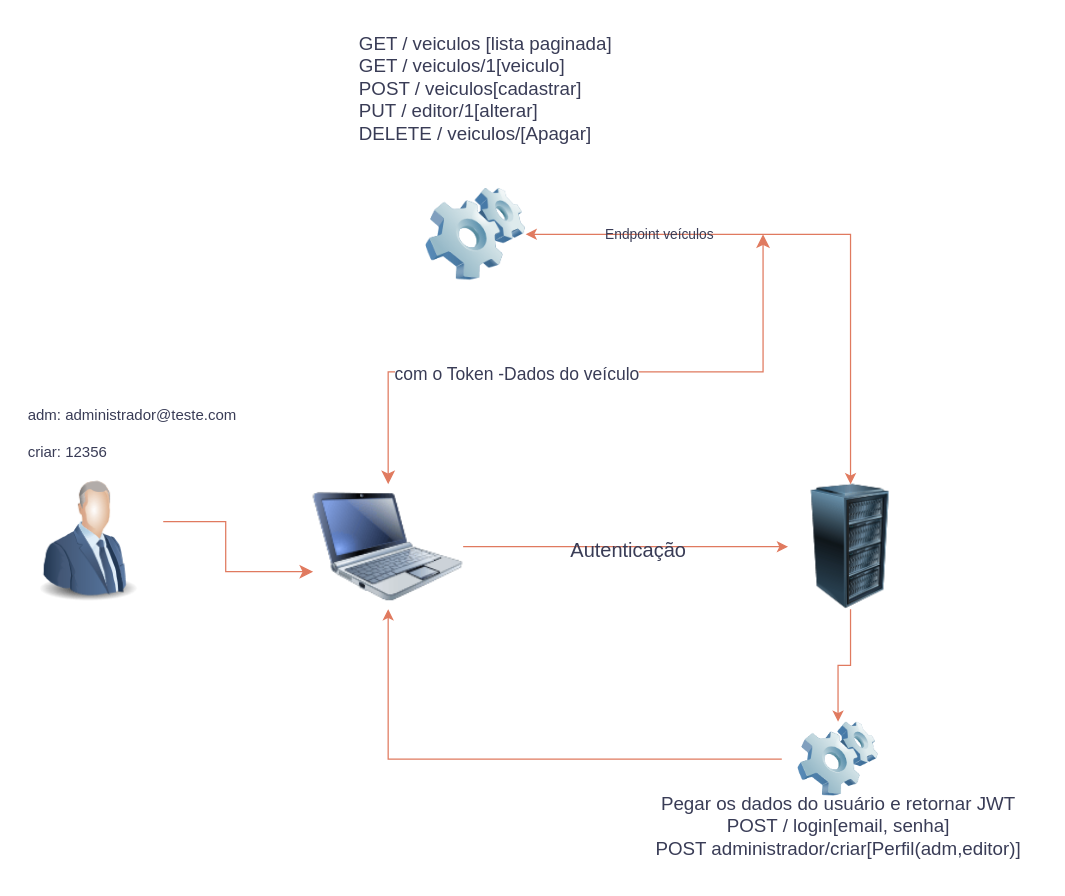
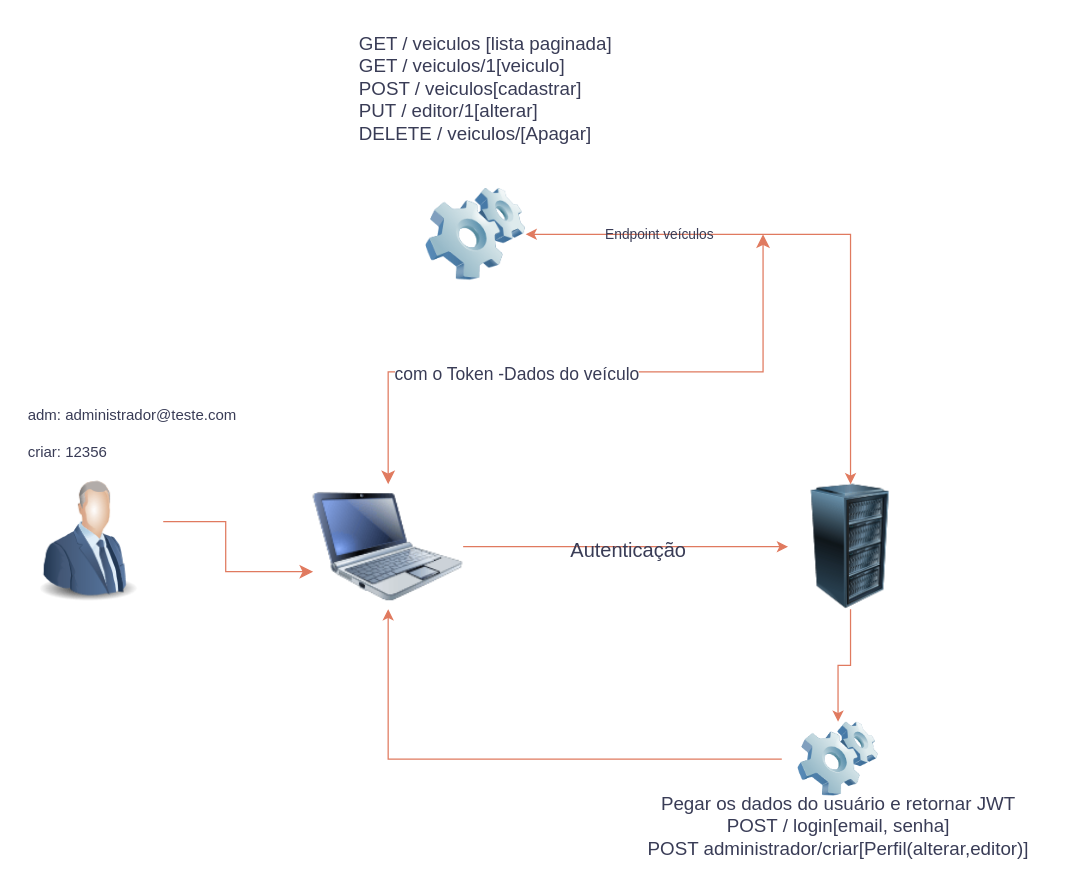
node "Pegar os dados do usuário e retornar JWT POST / login[email, senha]POST administrador/criar[Perfil(adm,editor)]": label "Pegar os dados do usuário e retornar JWT POST / login[email, senha]POST administrador/criar[Perfil(adm,editor)]" -> "Pegar os dados do usuário e retornar JWT POST / login[email, senha]POST administrador/criar[Perfil(alterar,editor)]"
